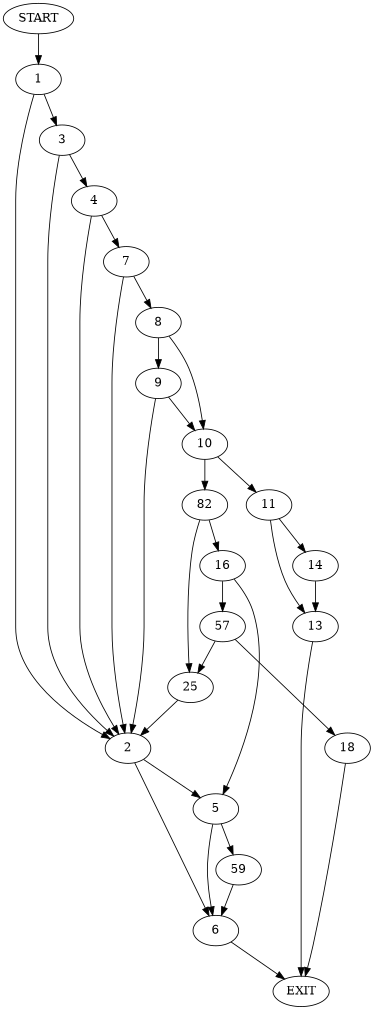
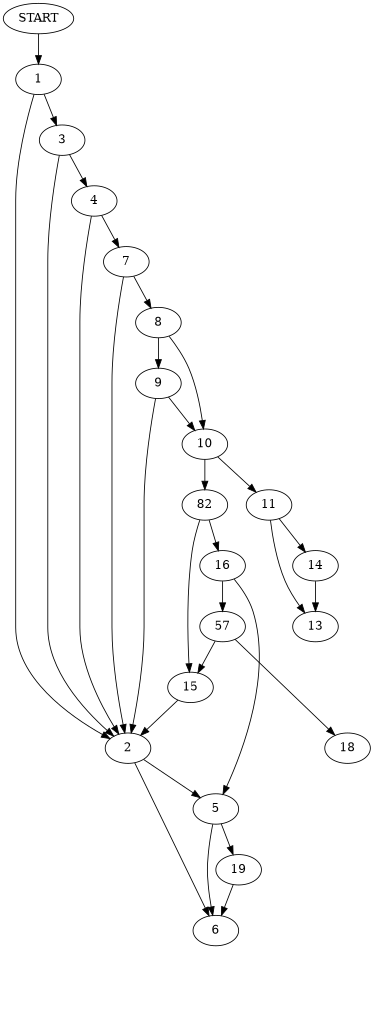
node "25": label "25" -> "15"
node "59": label "59" -> "19"
node "EXIT": removed
